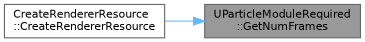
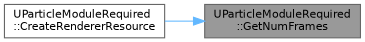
node "CreateRendererResource ::CreateRendererResource": label "CreateRendererResource ::CreateRendererResource" -> "UParticleModuleRequired ::CreateRendererResource"
